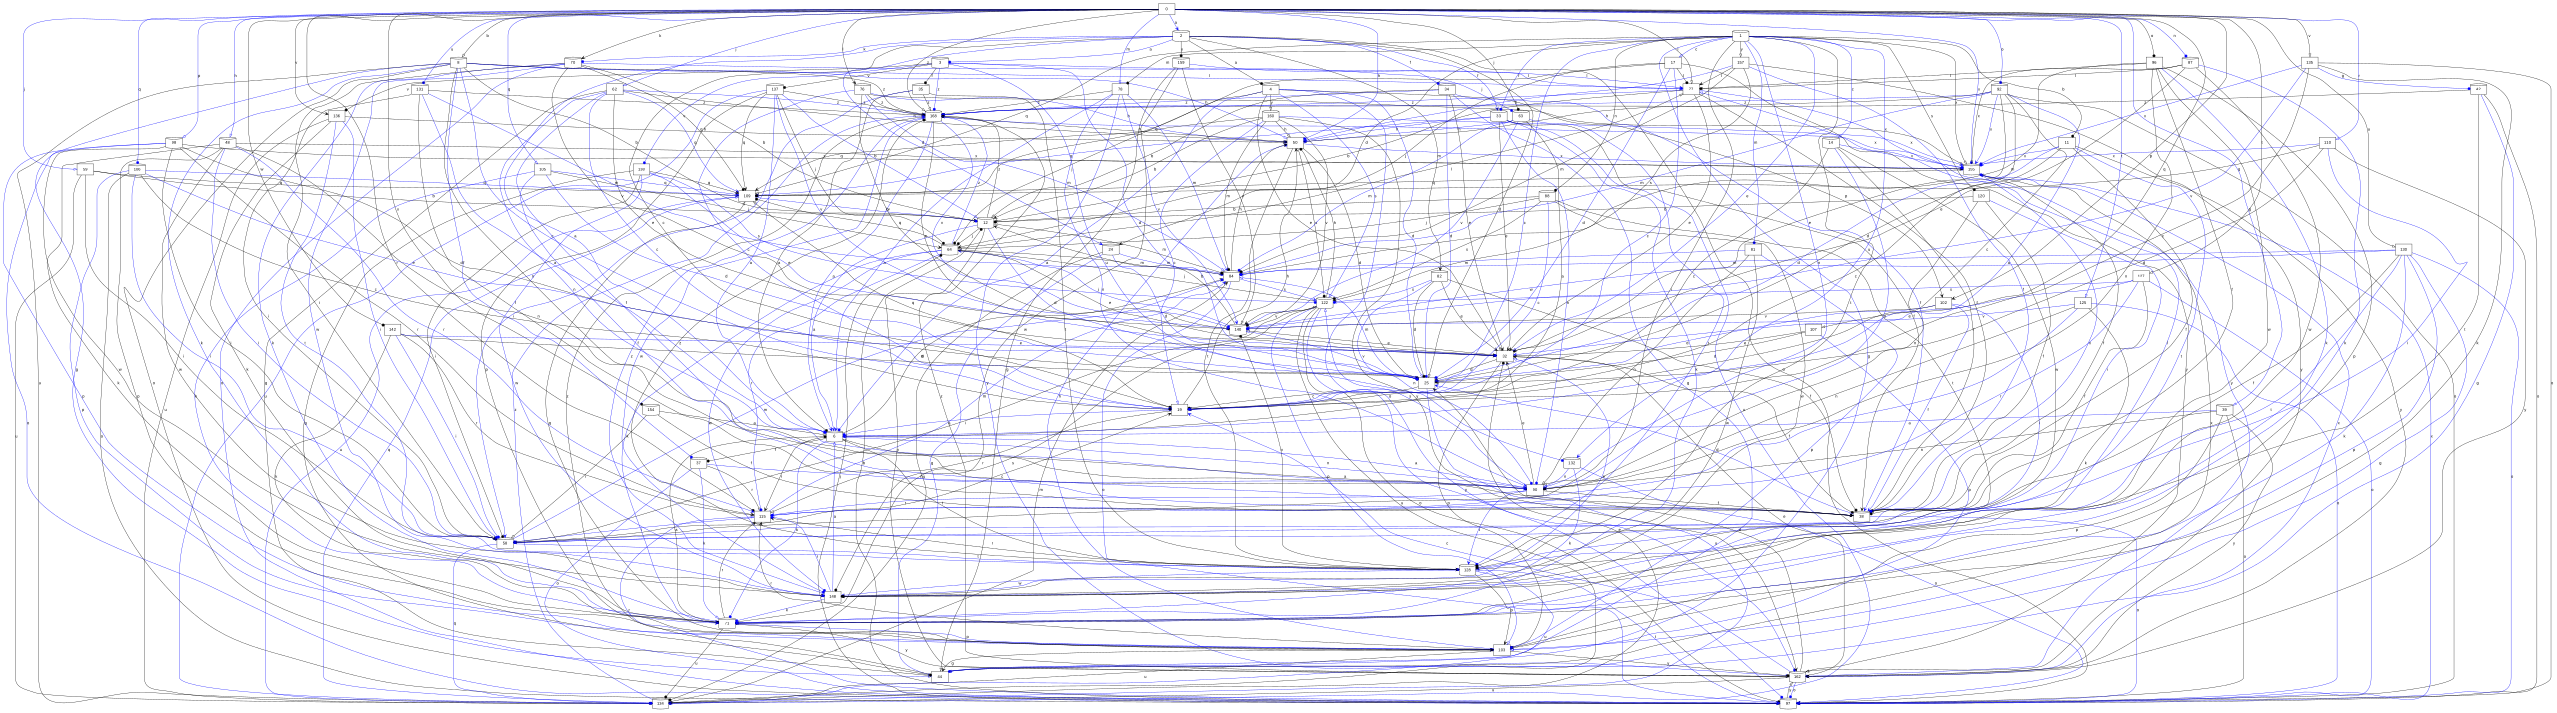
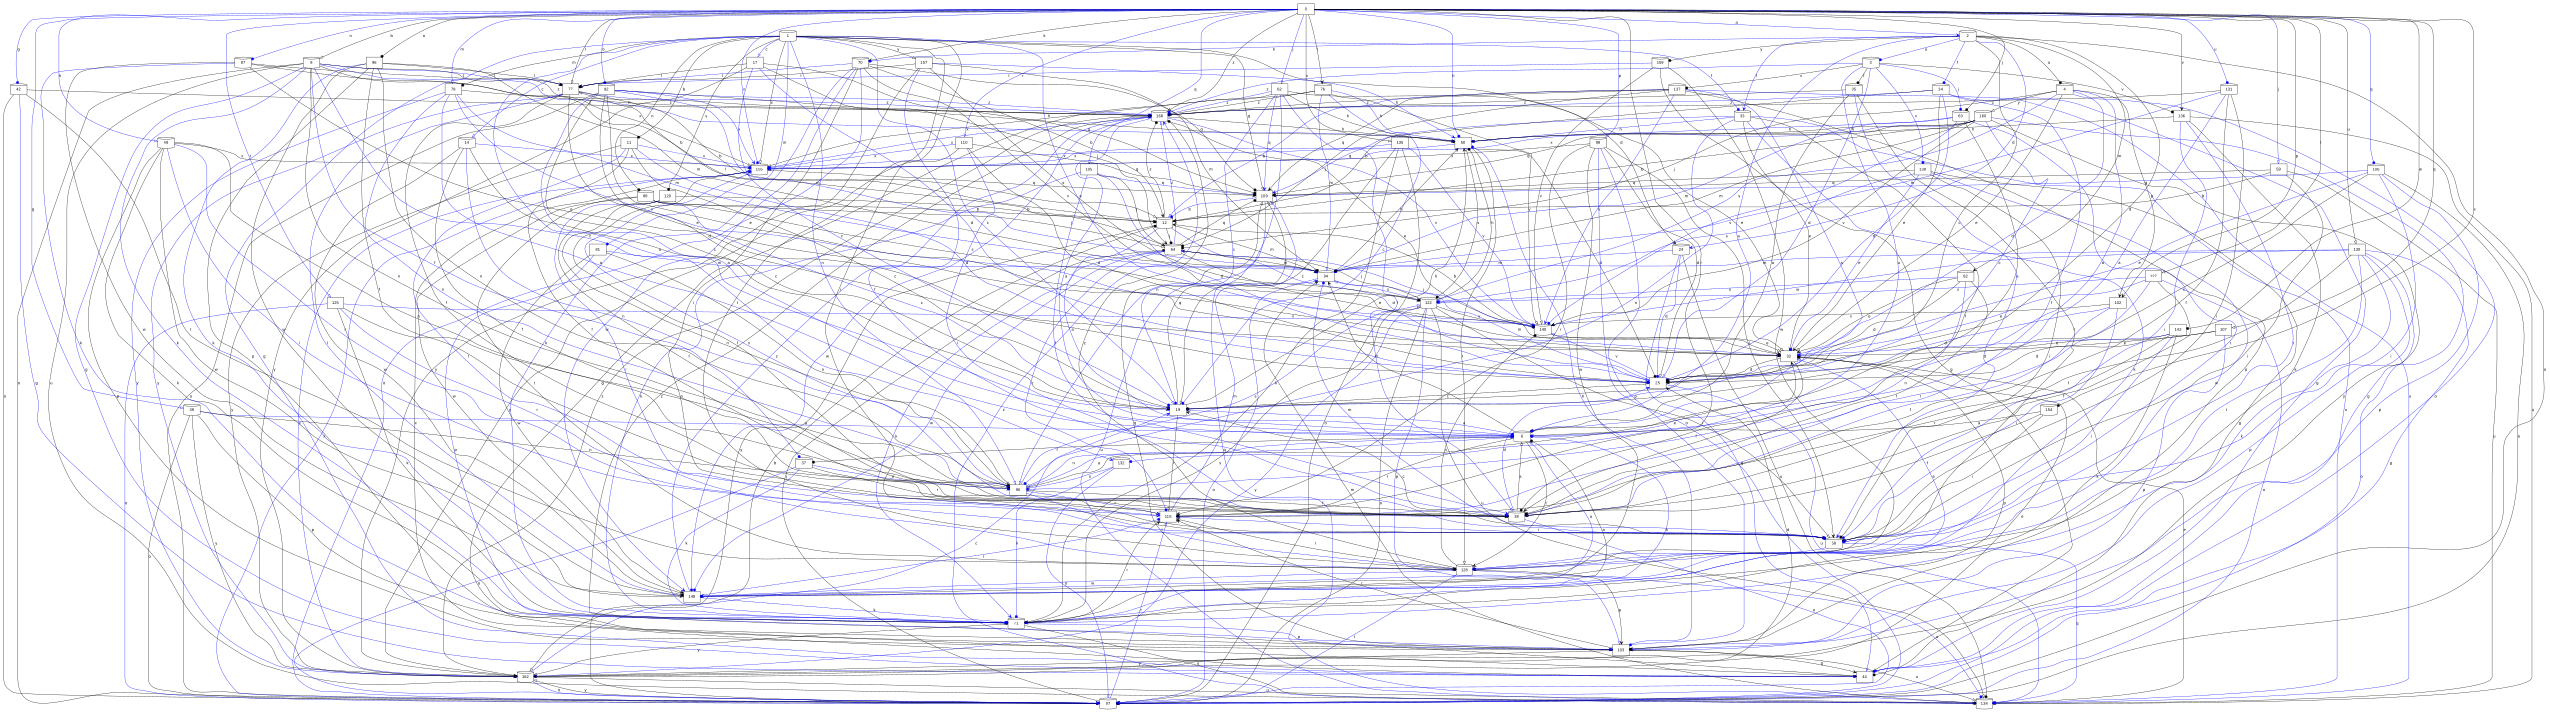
edge "135" -> "42": now "0" -> "42"
edge "160" -> "44": added, label "g"
